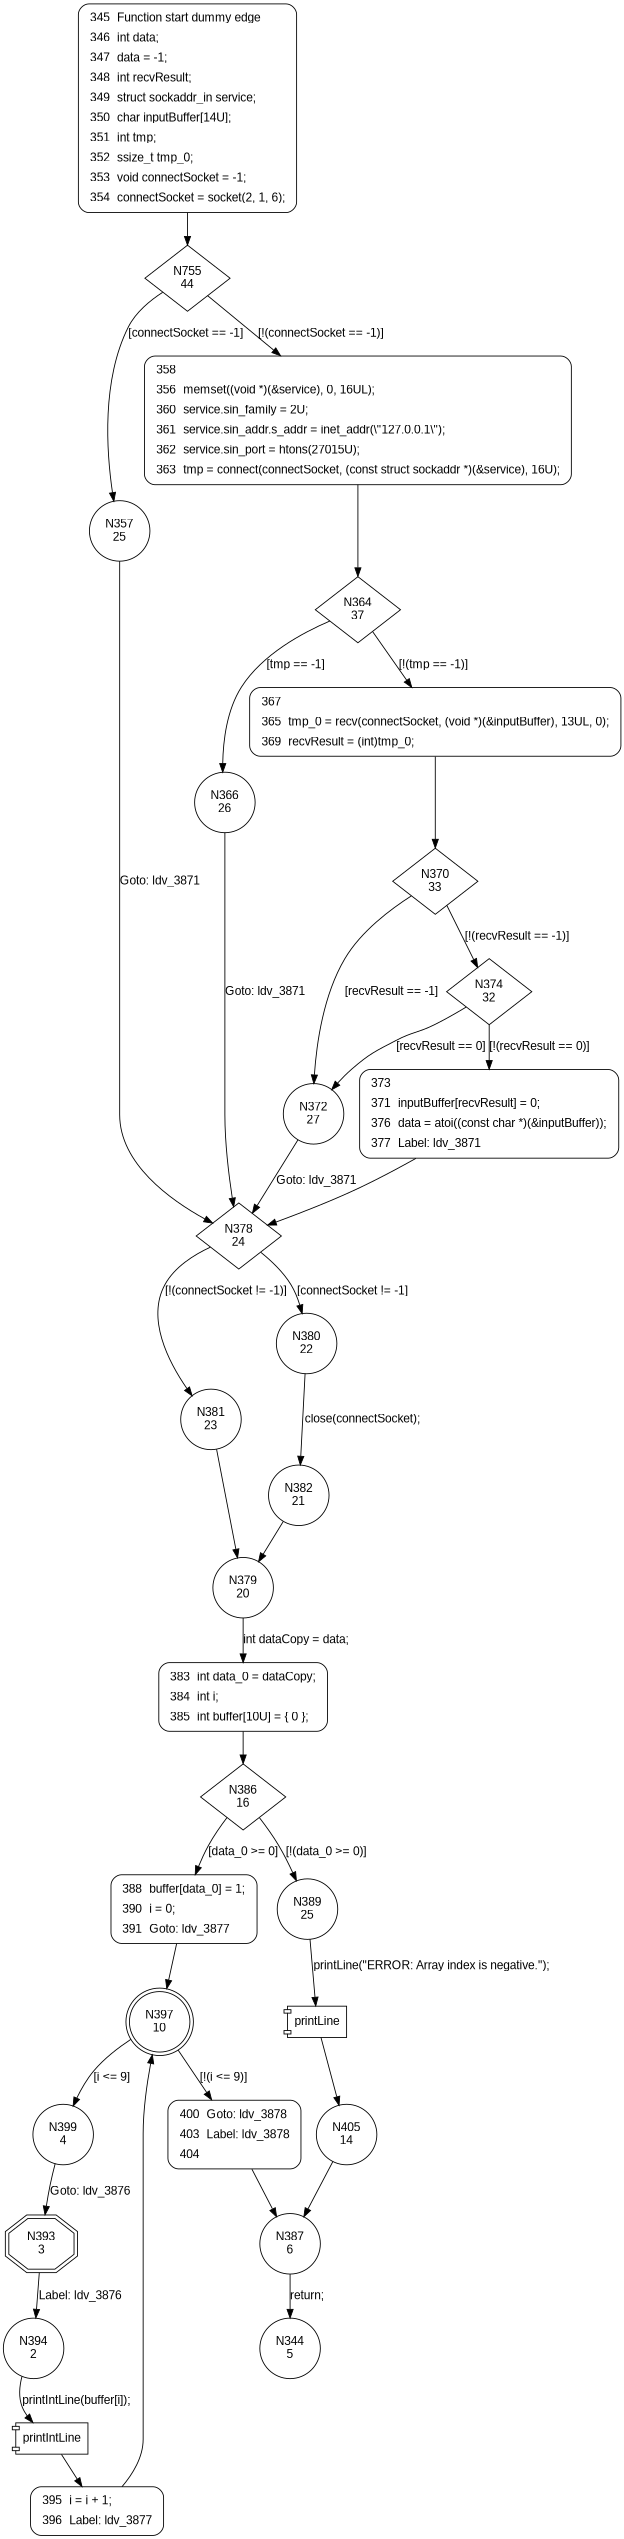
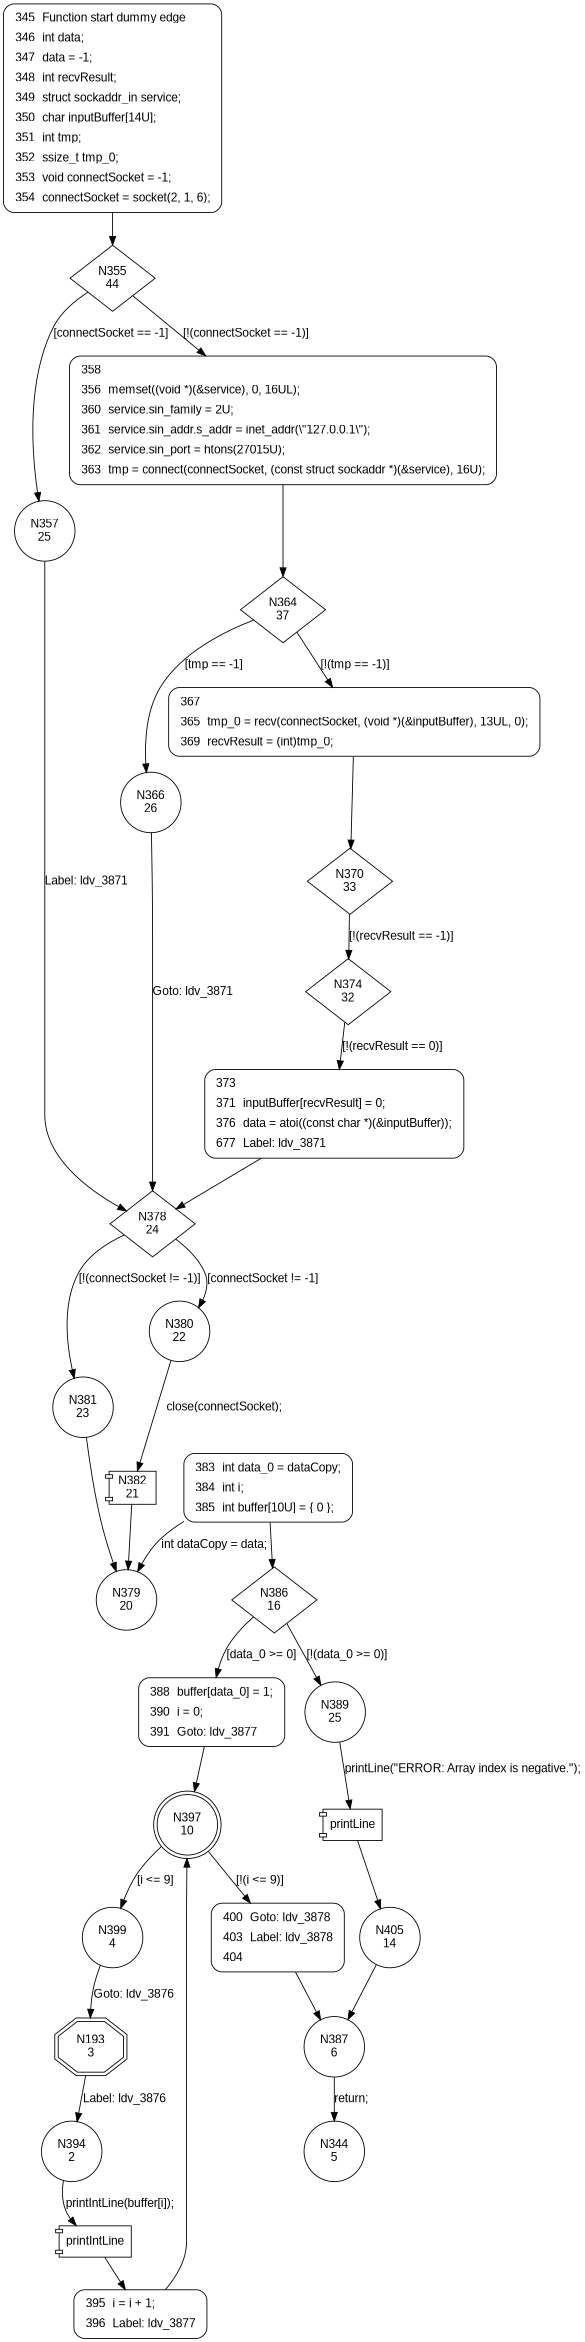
node "N755 44": label "N755 44" -> "N355 44"
edge "N357 25" -> "N378 24": label "Goto: ldv_3871" -> "Label: ldv_3871"
node "N372 27": removed
node "373": text "377" -> "677"
node "N382 21": shape circle -> component
edge "N379 20" -> "383": reversed
node "N393 3": label "N393 3" -> "N193 3"
